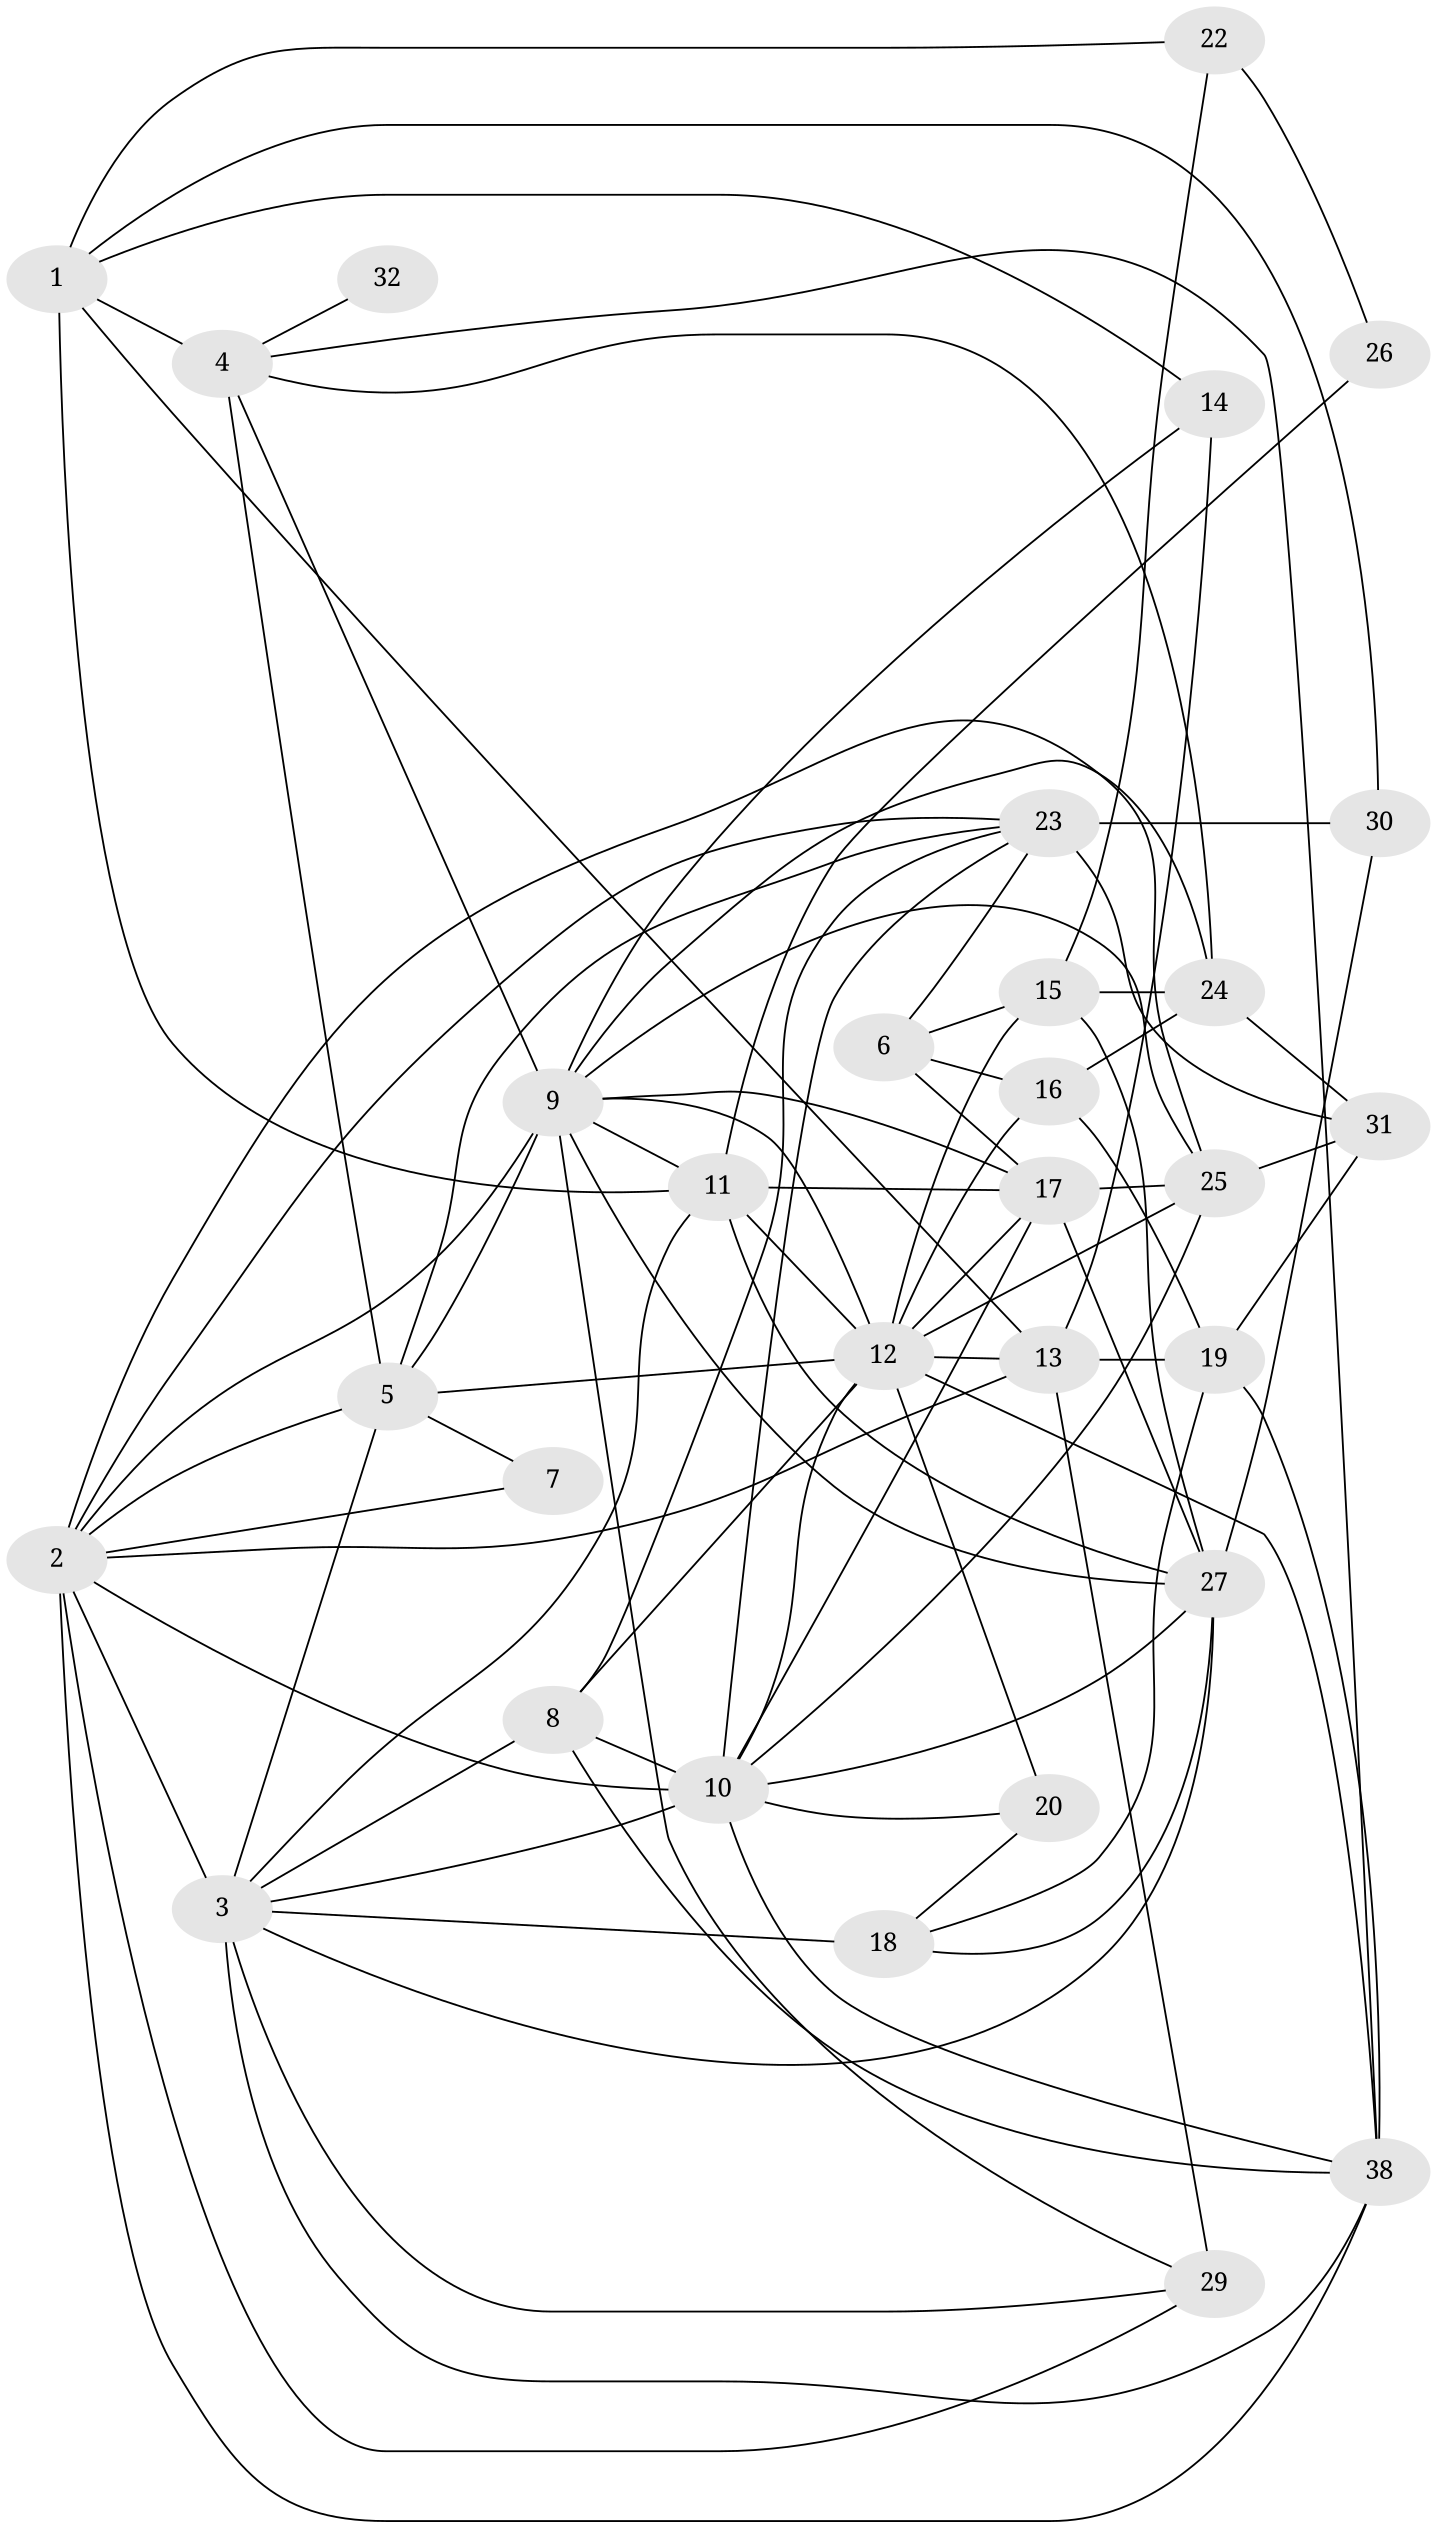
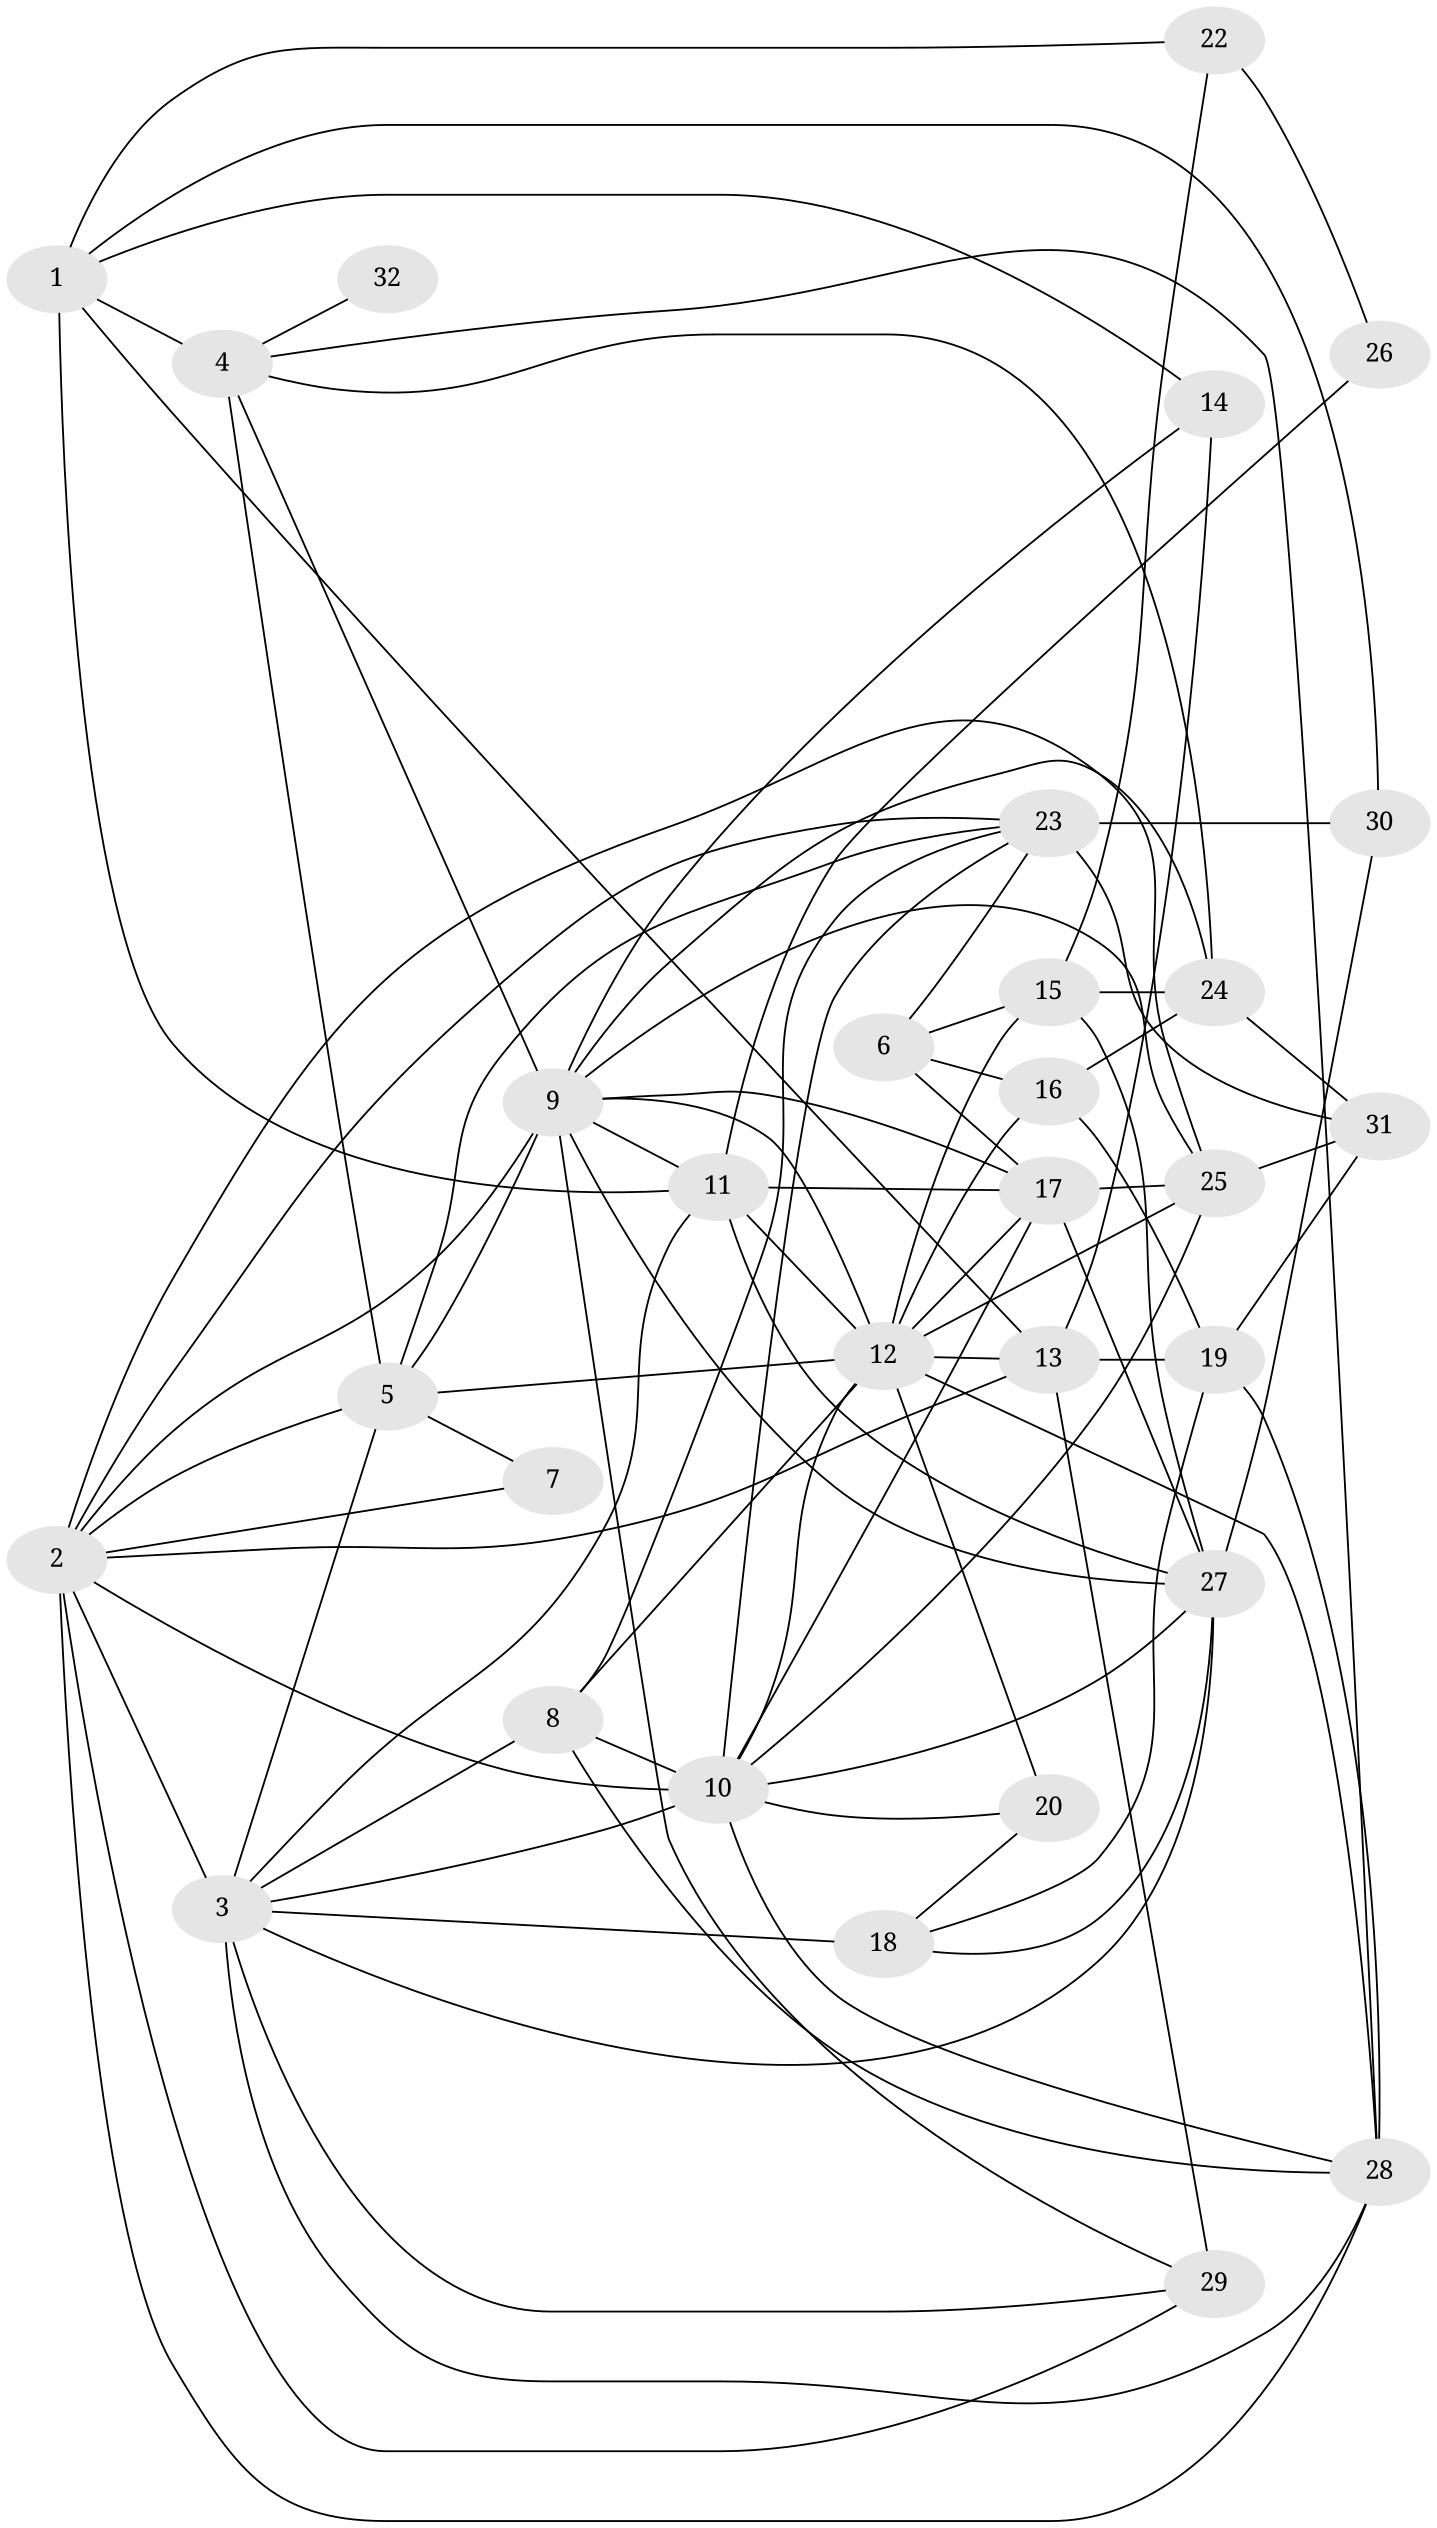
node "38": label "38" -> "28"
